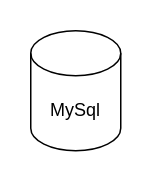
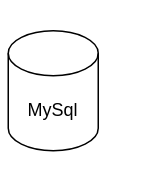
node "MySql": moved (76, 91) -> (53, 91)
